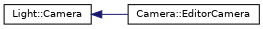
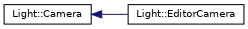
node "Camera::EditorCamera": label "Camera::EditorCamera" -> "Light::EditorCamera"
